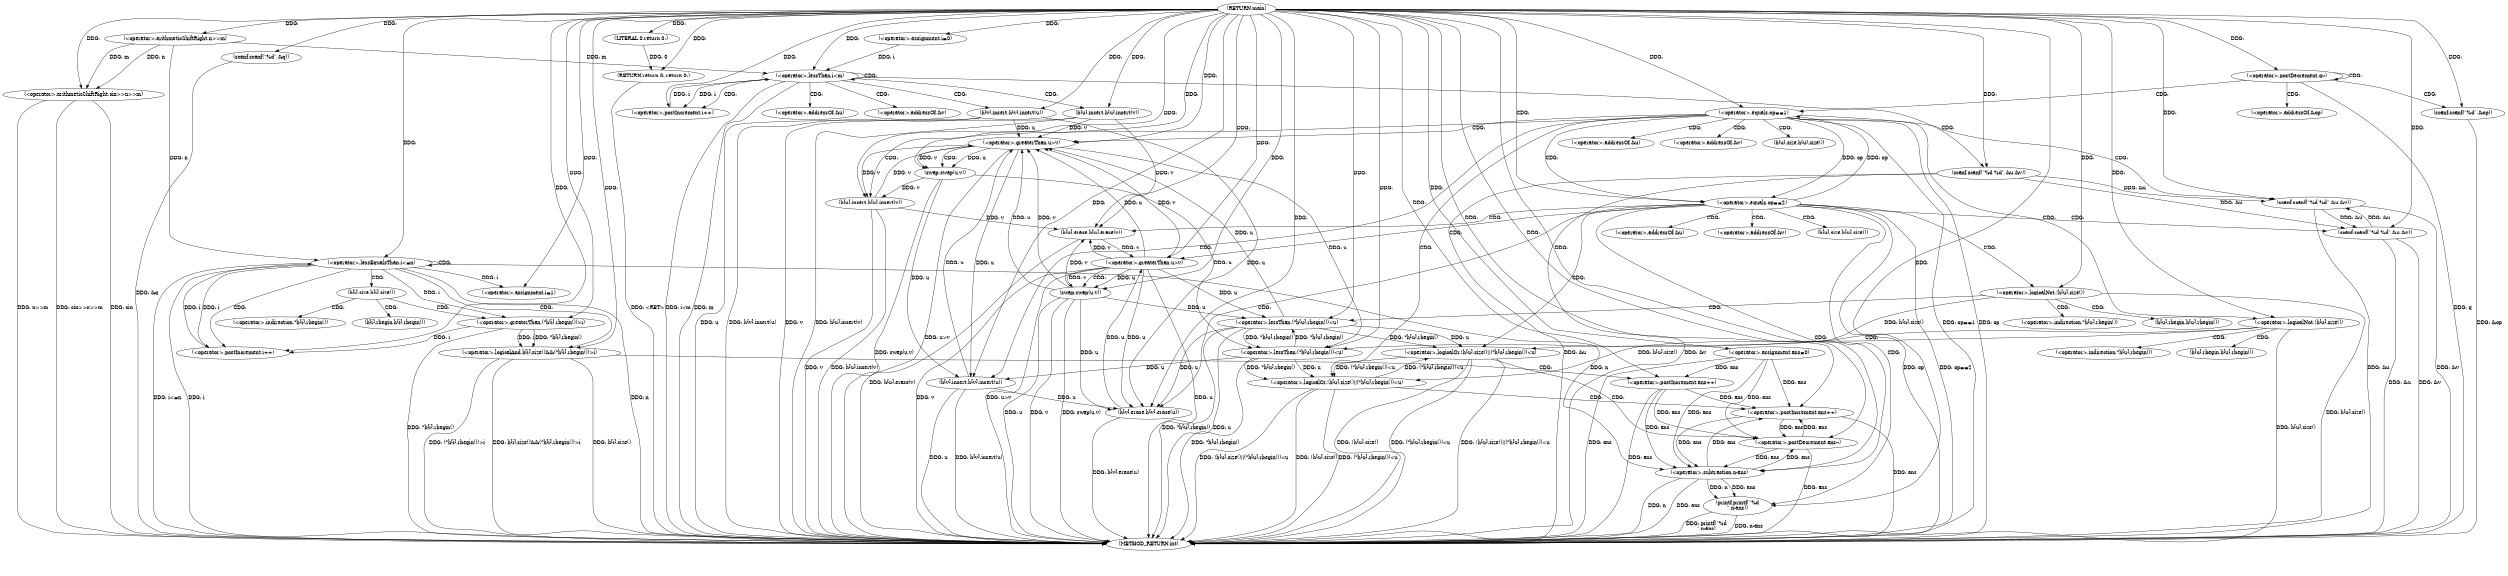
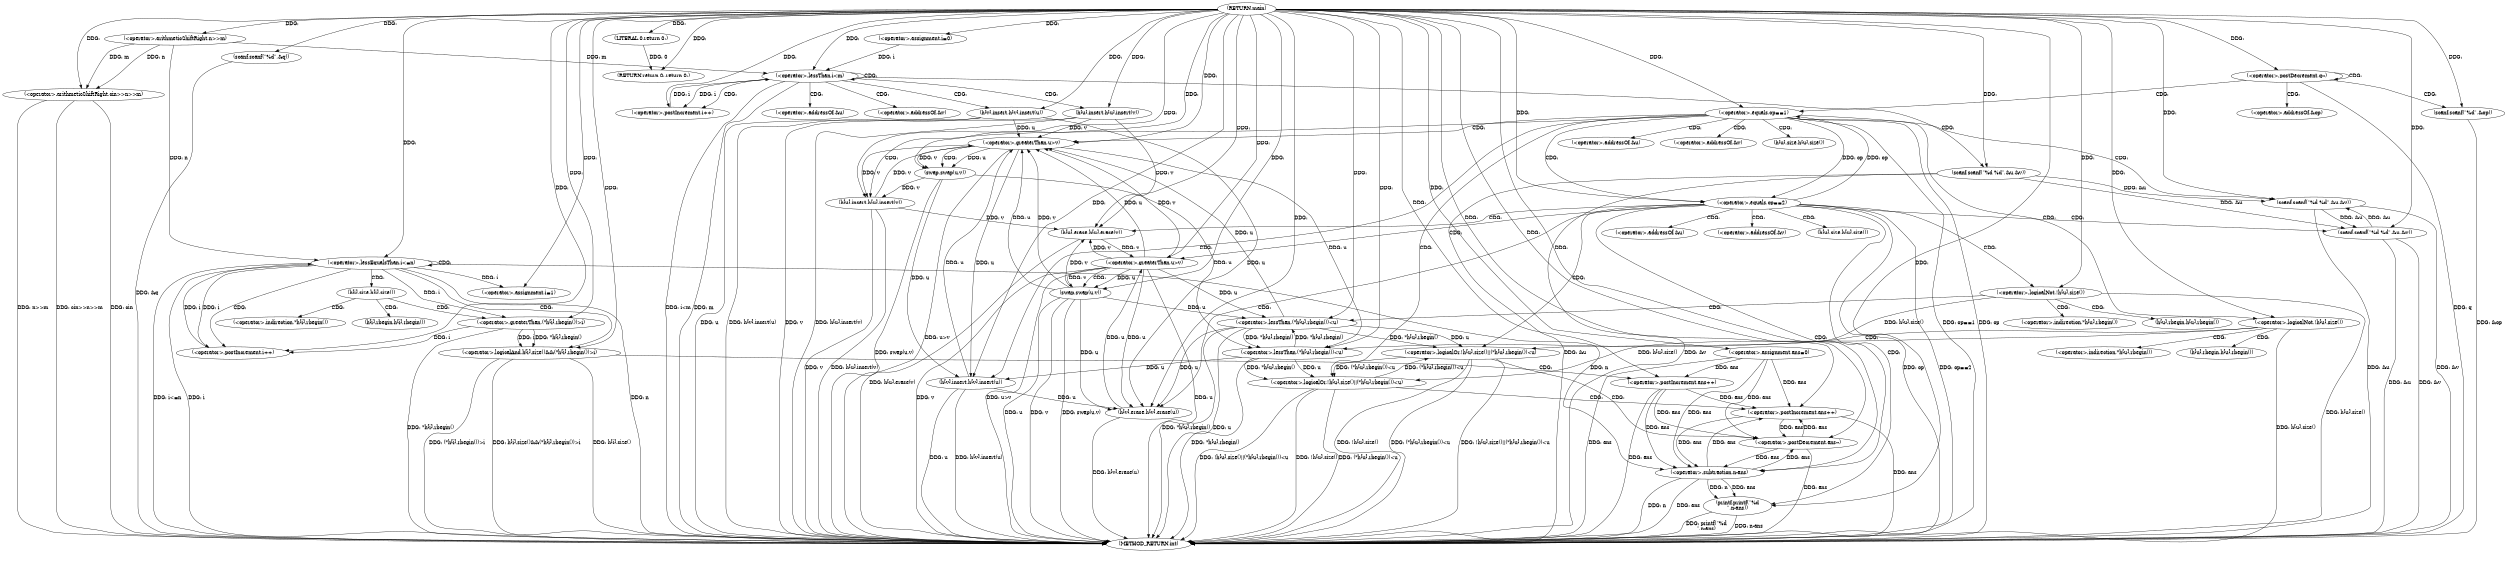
edge "(RETURN,main)" -> "(<operator>.equals,op==2)": label "CDG: " -> "DDG: "
edge "(RETURN,return 0;,return 0;)" -> "(METHOD_RETURN,int)": removed, label "DDG: <RET>"
